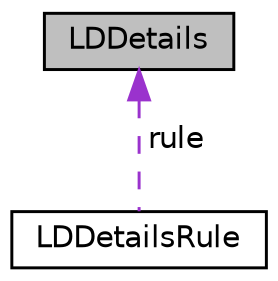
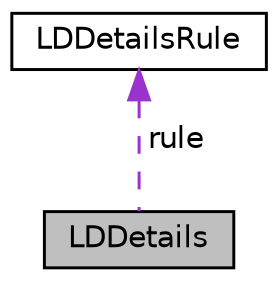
edge "LDDetailsRule" -> "LDDetails": reversed
